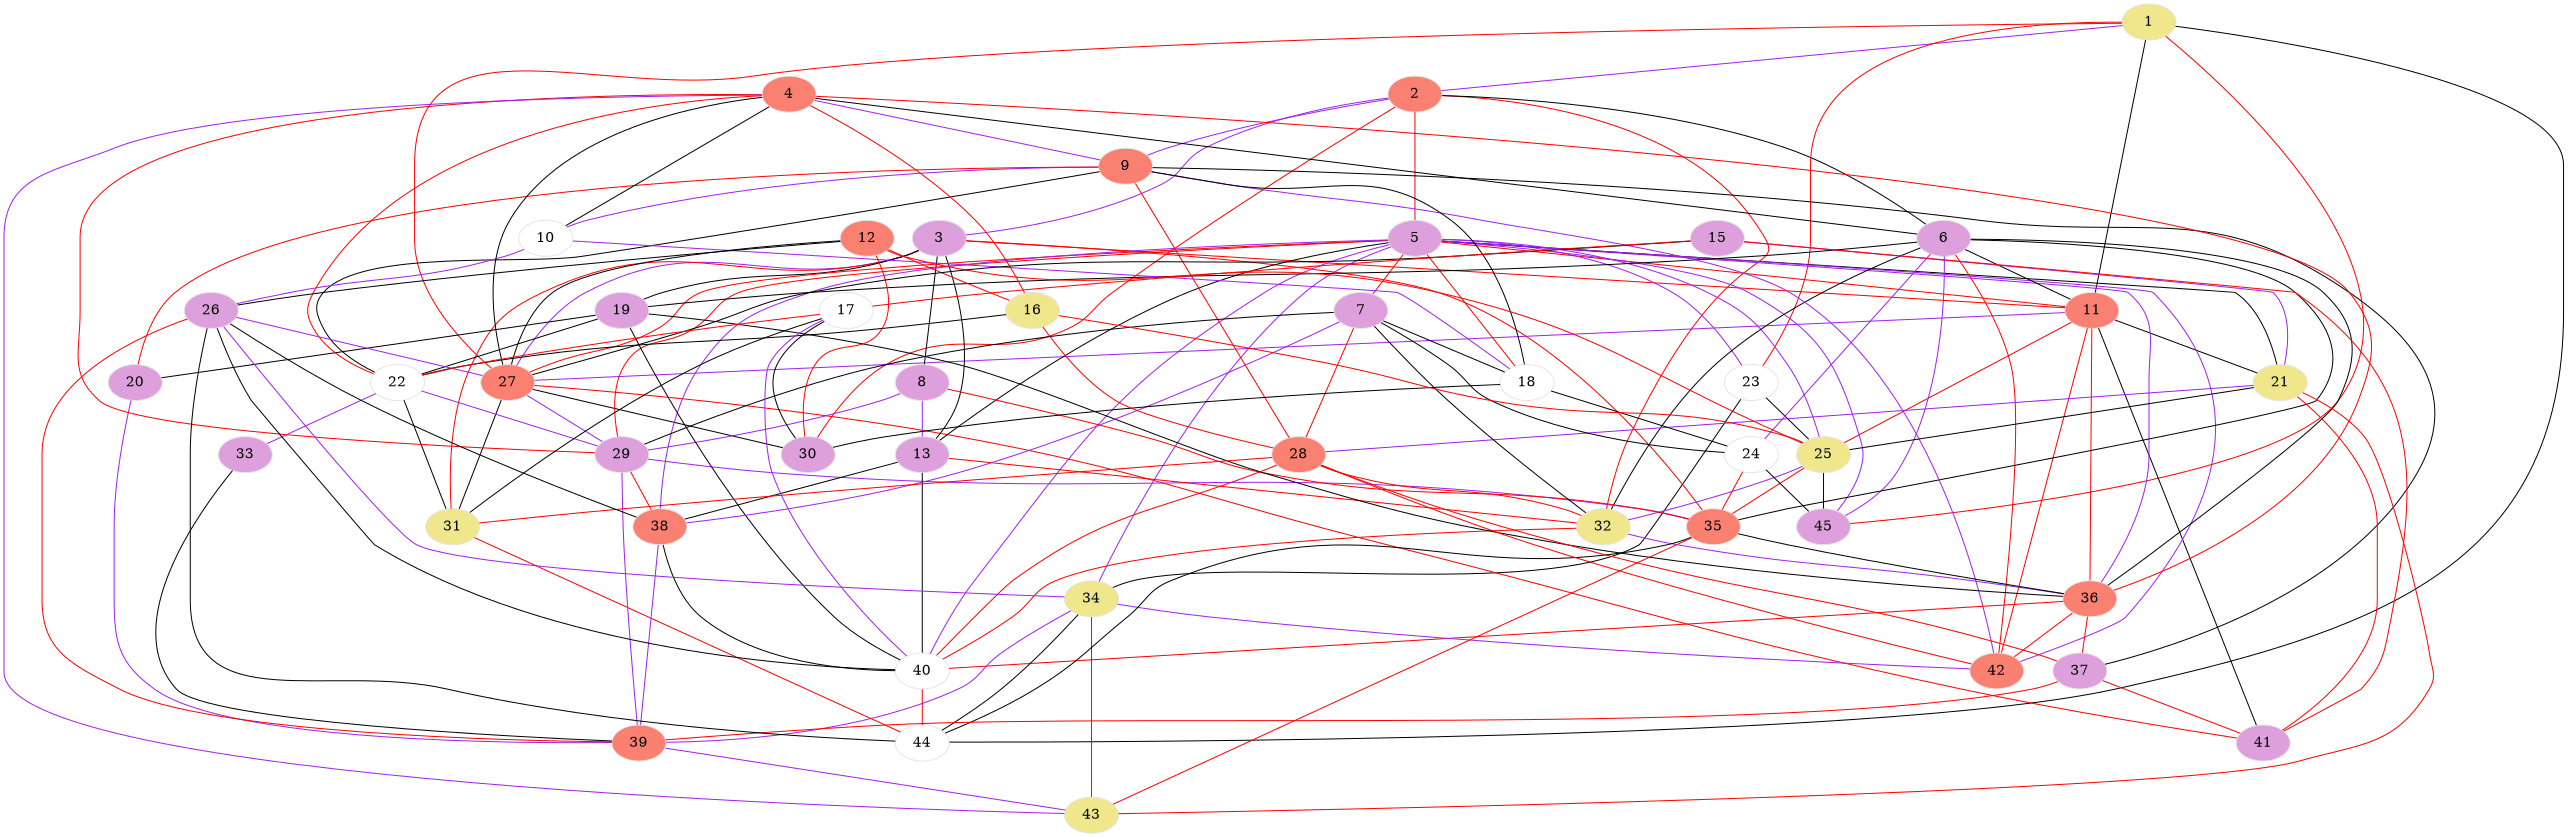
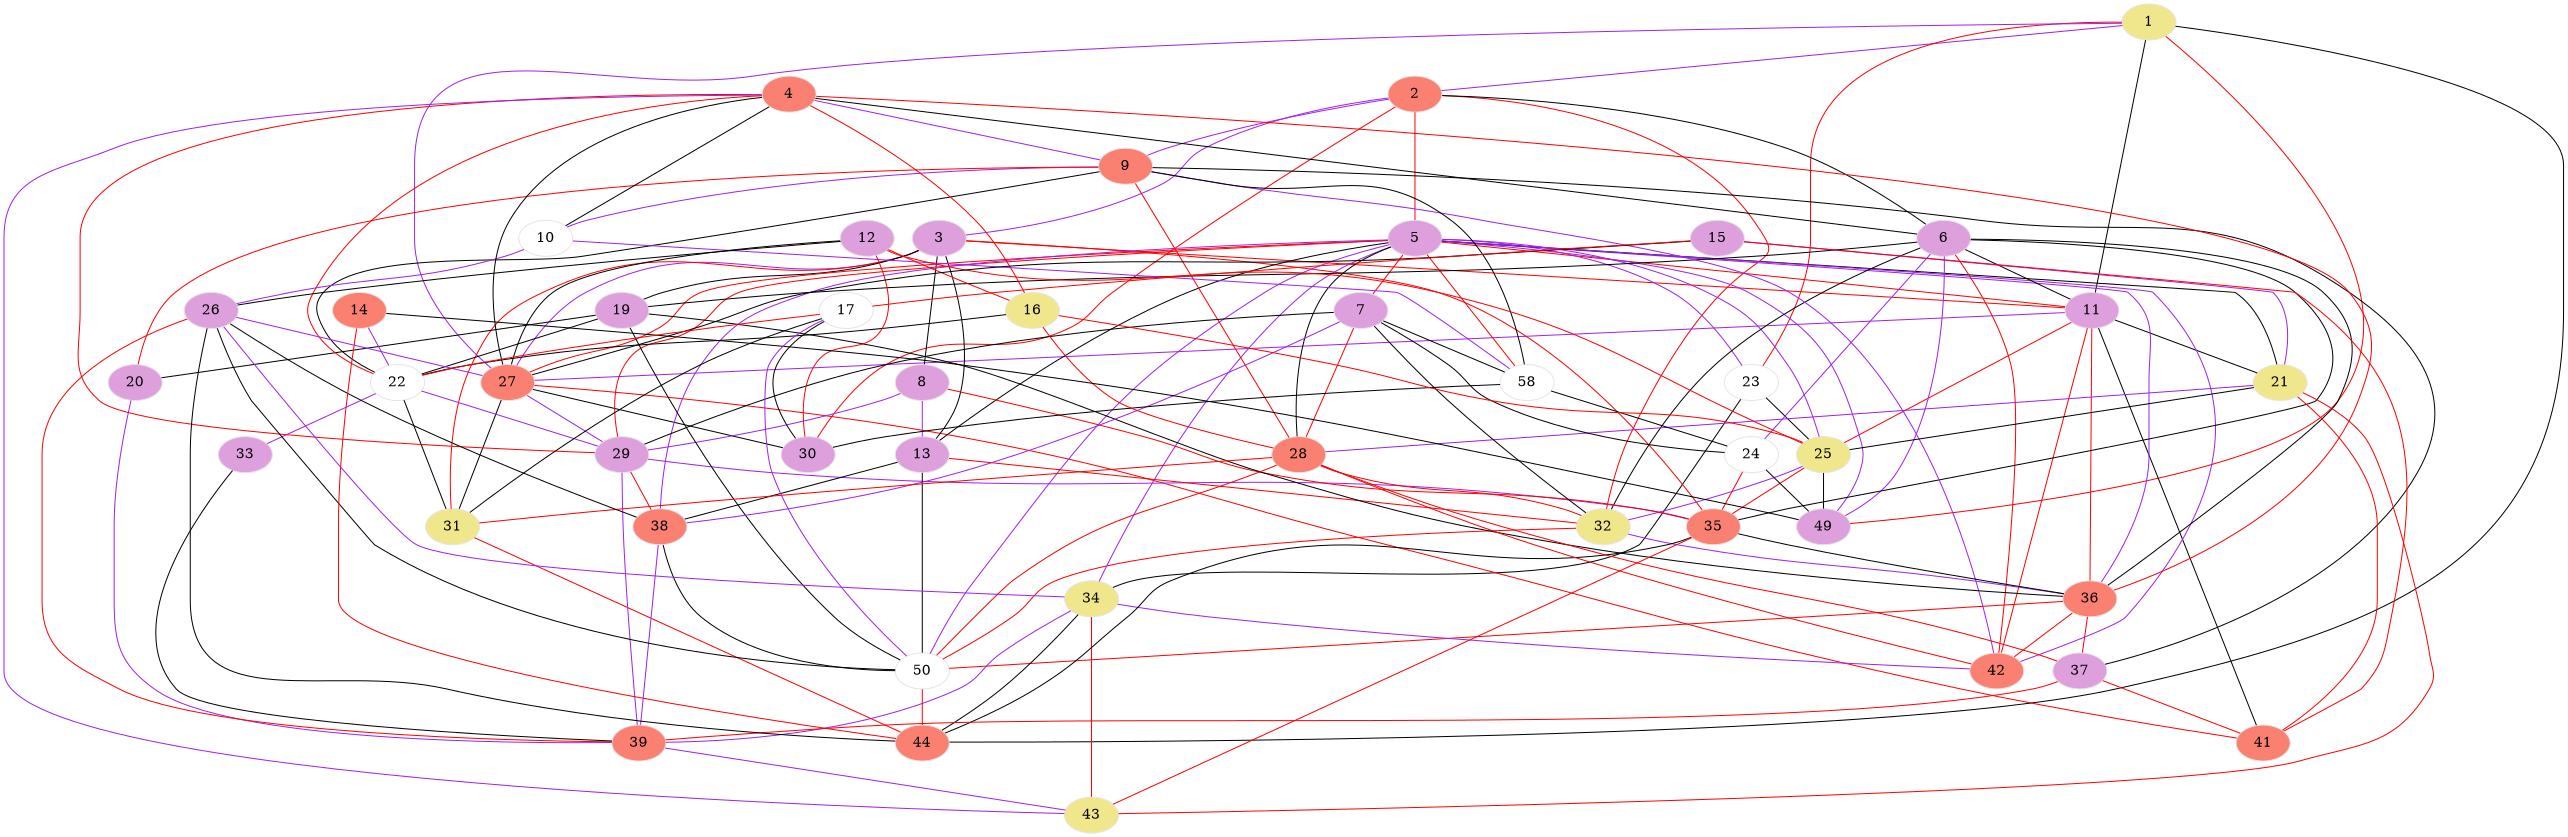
edge "1" -- "27": color red -> purple
node "12": fillcolor salmon -> plum
node "14": added
node "11": fillcolor salmon -> plum
edge "5" -- "28": added
node "18": label "18" -> "58"
node "45": label "45" -> "49"
node "40": label "40" -> "50"
node "44": fillcolor white -> salmon
node "41": fillcolor plum -> salmon
